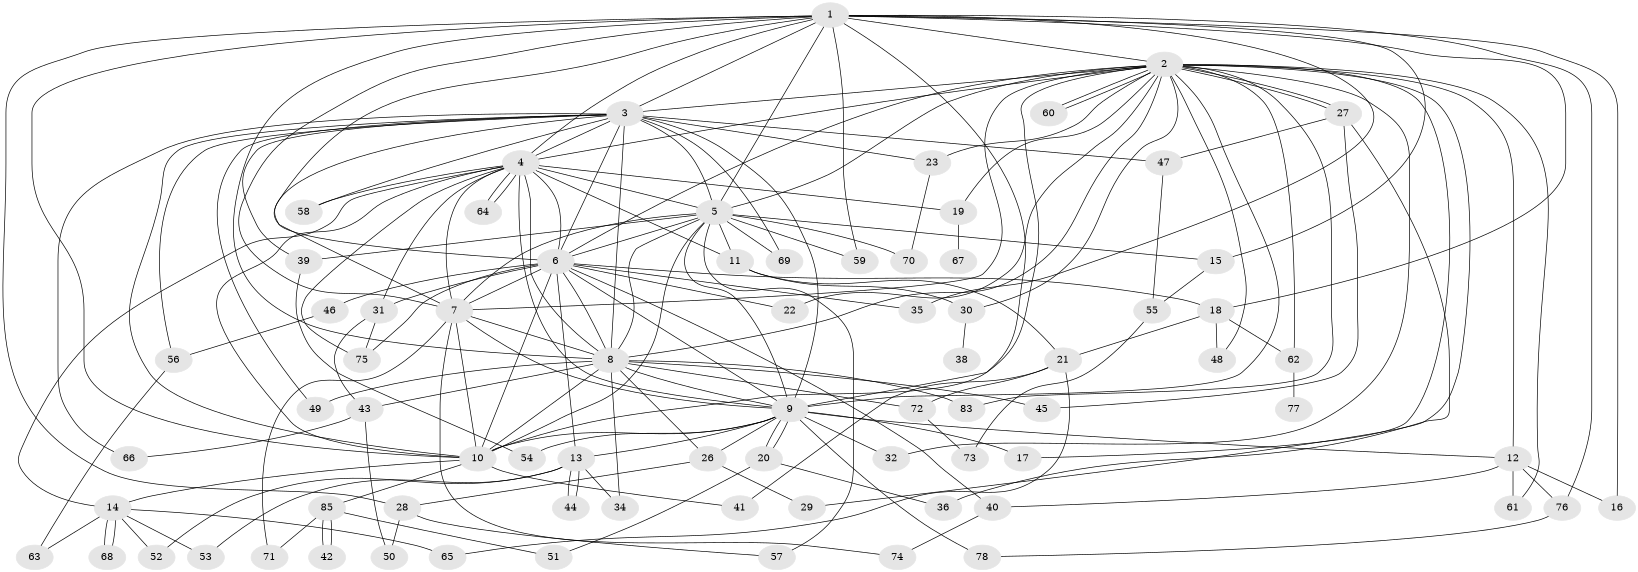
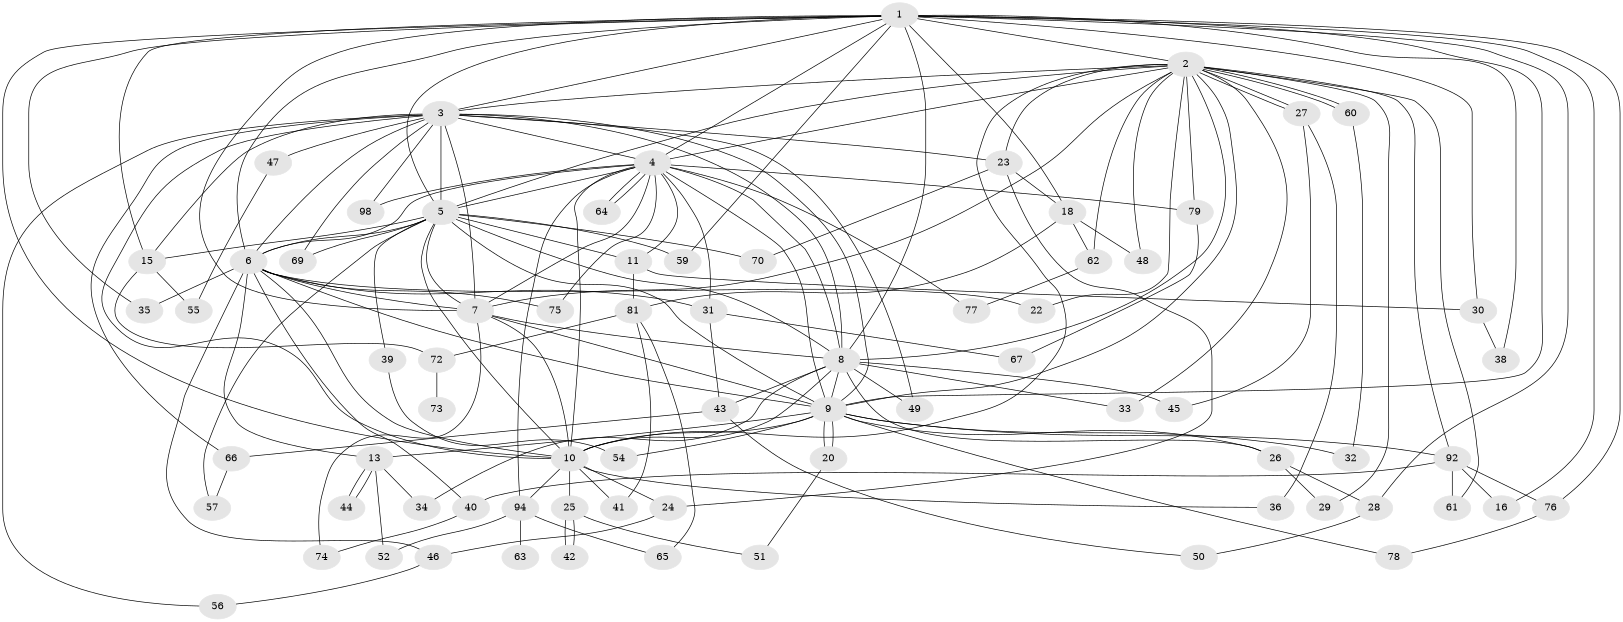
edge "1" -- "38": added
edge "2" -- "6": removed
edge "27" -- "47": removed
edge "3" -- "39": now "3" -- "15"
edge "2" -- "30": now "1" -- "30"
node "58": label "58" -> "98"
node "19": label "19" -> "79"
edge "4" -- "77": added
edge "6" -- "18": now "23" -- "18"
edge "6" -- "8": removed
edge "31" -- "75": now "31" -- "67"
node "21": label "21" -> "81"
edge "2" -- "32": now "60" -- "32"
edge "55" -- "73": removed
edge "8" -- "72": now "15" -- "72"
node "83": label "83" -> "33"
edge "56" -- "63": removed
node "17": removed
node "12": label "12" -> "92"
edge "20" -- "36": now "10" -- "36"
node "14": label "14" -> "94"
node "85": label "85" -> "25"
node "24": added
edge "28" -- "57": now "66" -- "57"
node "68": removed
node "53": removed
node "71": removed
